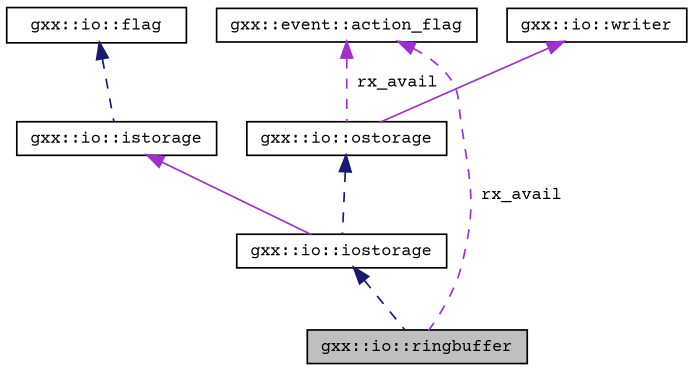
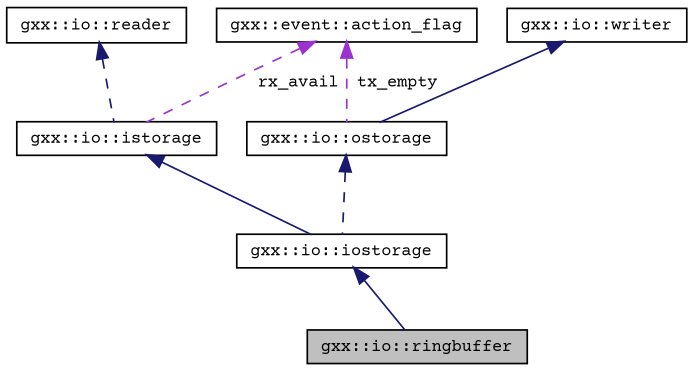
node "gxx::io::flag": label "gxx::io::flag" -> "gxx::io::reader"
edge "gxx::io::ostorage" -> "gxx::event::action_flag": label " rx_avail" -> " tx_empty"
edge "gxx::io::ostorage" -> "gxx::io::writer": color darkorchid3 -> midnightblue
edge "gxx::io::ringbuffer" -> "gxx::event::action_flag": now "gxx::io::istorage" -> "gxx::event::action_flag"
edge "gxx::io::iostorage" -> "gxx::io::istorage": color darkorchid3 -> midnightblue
edge "gxx::io::ringbuffer" -> "gxx::io::iostorage": style dashed -> solid
